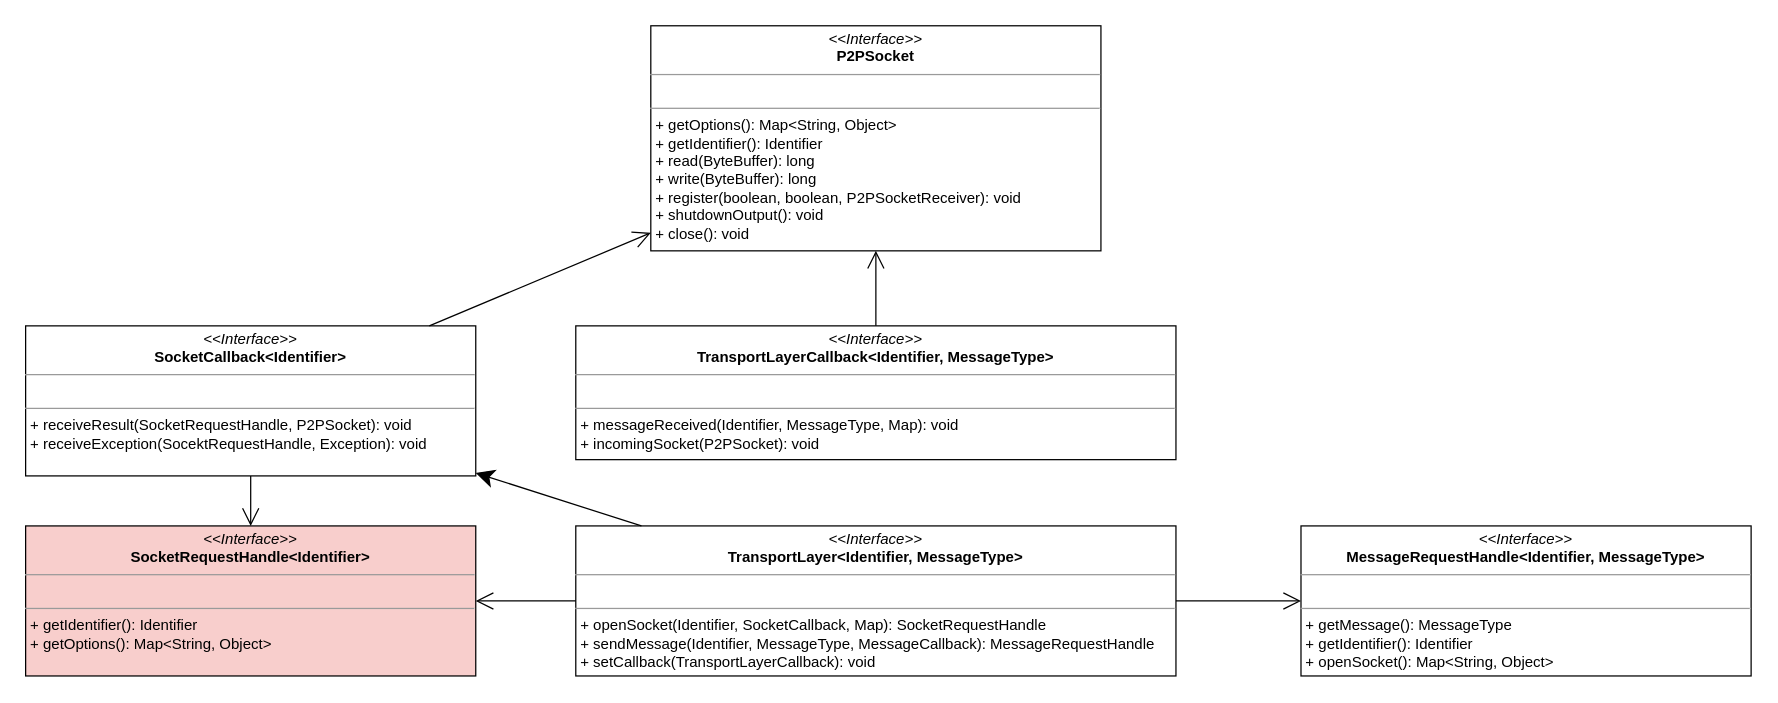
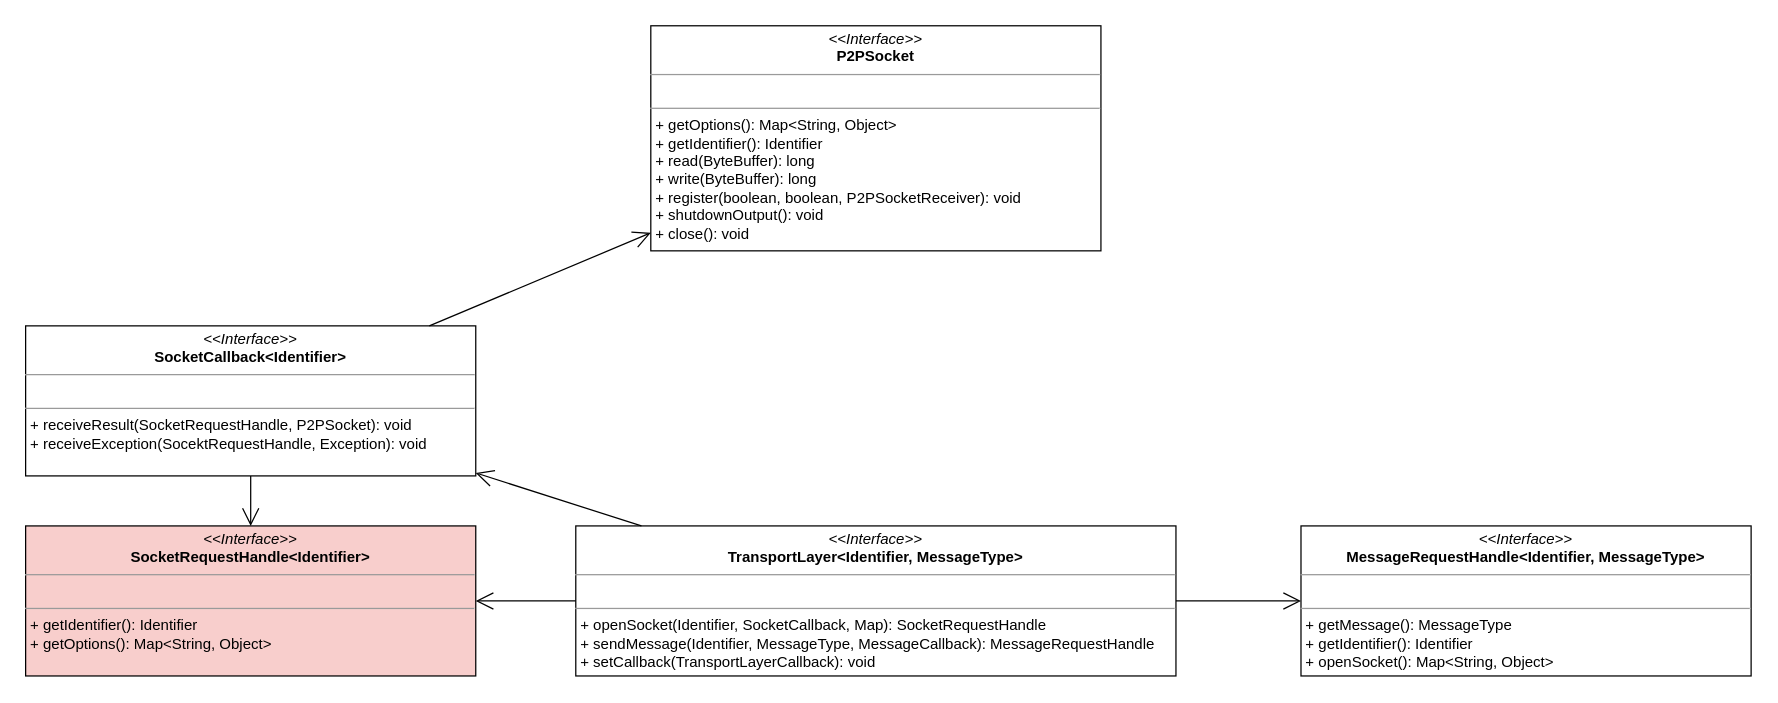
edge "<<Interface>> TransportLayerCallback<Identifier, MessageType> + messageReceived(Identifier, MessageType, Map): void + incomingSocket(P2PSocket): void" -> "<<Interface>> P2PSocket + getOptions(): Map<String, Object> + getIdentifier(): Identifier + read(ByteBuffer): long + write(ByteBuffer): long + register(boolean, boolean, P2PSocketReceiver): void + shutdownOutput(): void + close(): void": removed
node "<<Interface>> TransportLayerCallback<Identifier, MessageType> + messageReceived(Identifier, MessageType, Map): void + incomingSocket(P2PSocket): void": removed
edge "<<Interface>> TransportLayer<Identifier, MessageType> + openSocket(Identifier, SocketCallback, Map): SocketRequestHandle + sendMessage(Identifier, MessageType, MessageCallback): MessageRequestHandle + setCallback(TransportLayerCallback): void" -> "<<Interface>> SocketCallback<Identifier> + receiveResult(SocketRequestHandle, P2PSocket): void + receiveException(SocektRequestHandle, Exception): void": arrowhead classic -> open
